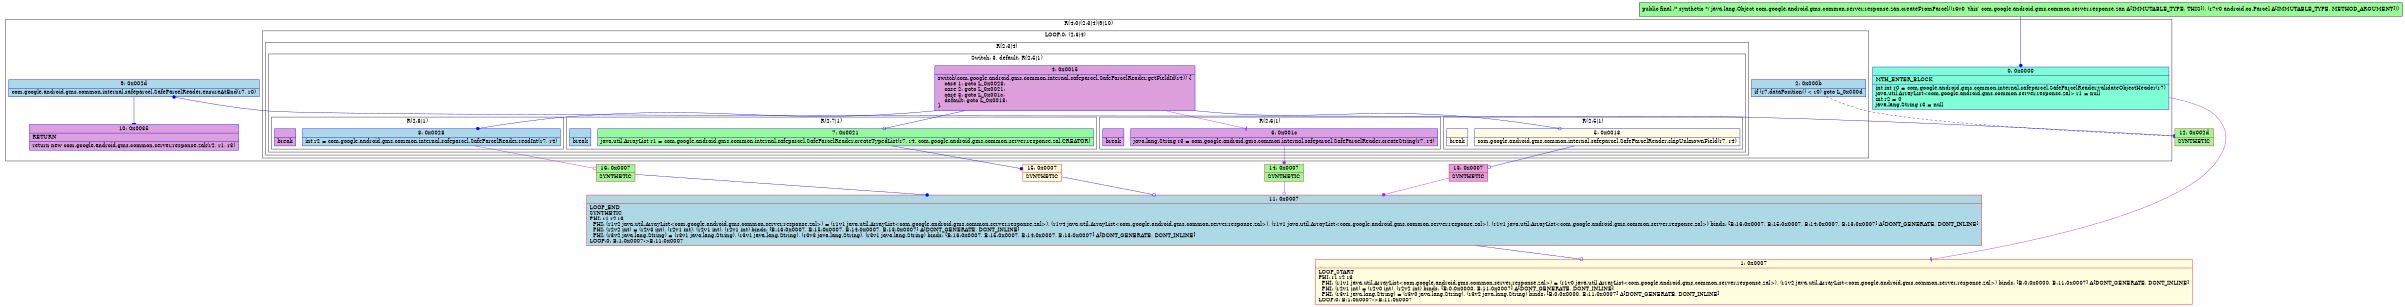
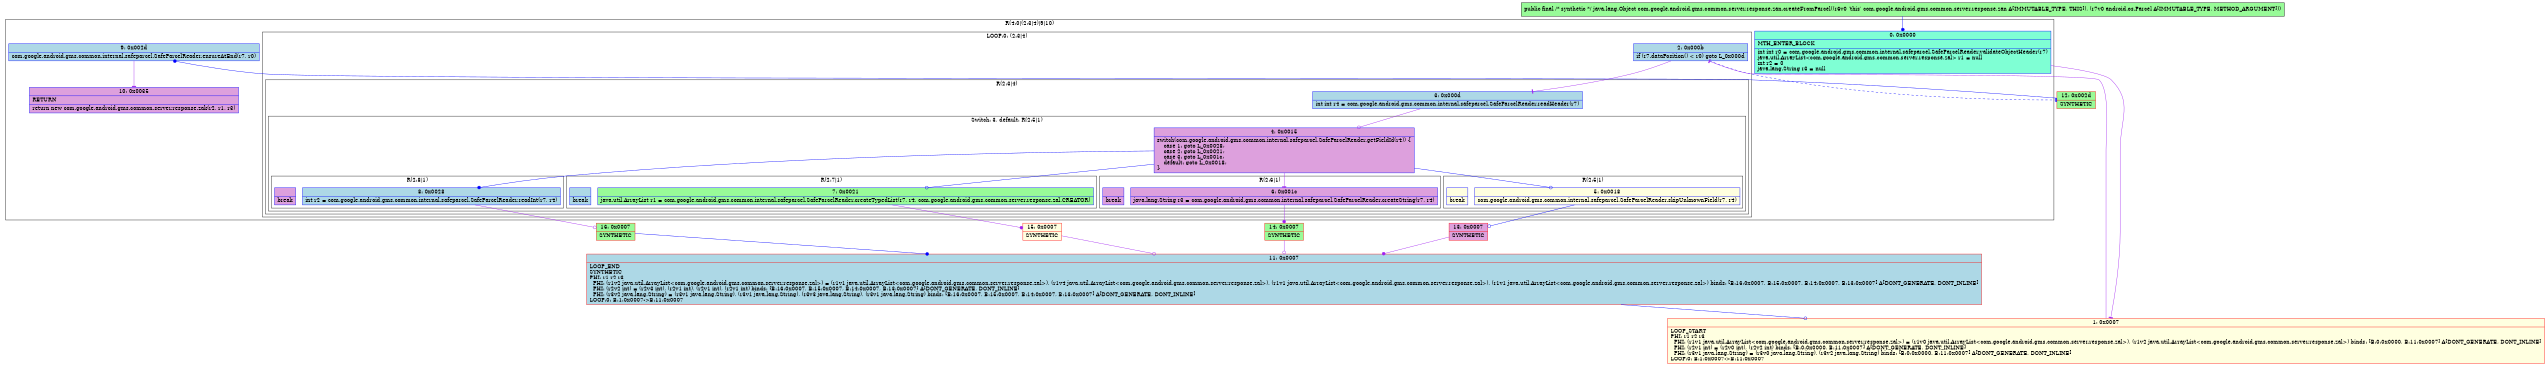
edge "1: 0x0007" -> "2: 0x000b": added
node "3: 0x000d": added
edge "9: 0x002d" -> "10: 0x0035": color blue -> purple
edge "7: 0x0021" -> "15: 0x0007": color blue -> purple
edge "15: 0x0007" -> "11: 0x0007": color blue -> purple
